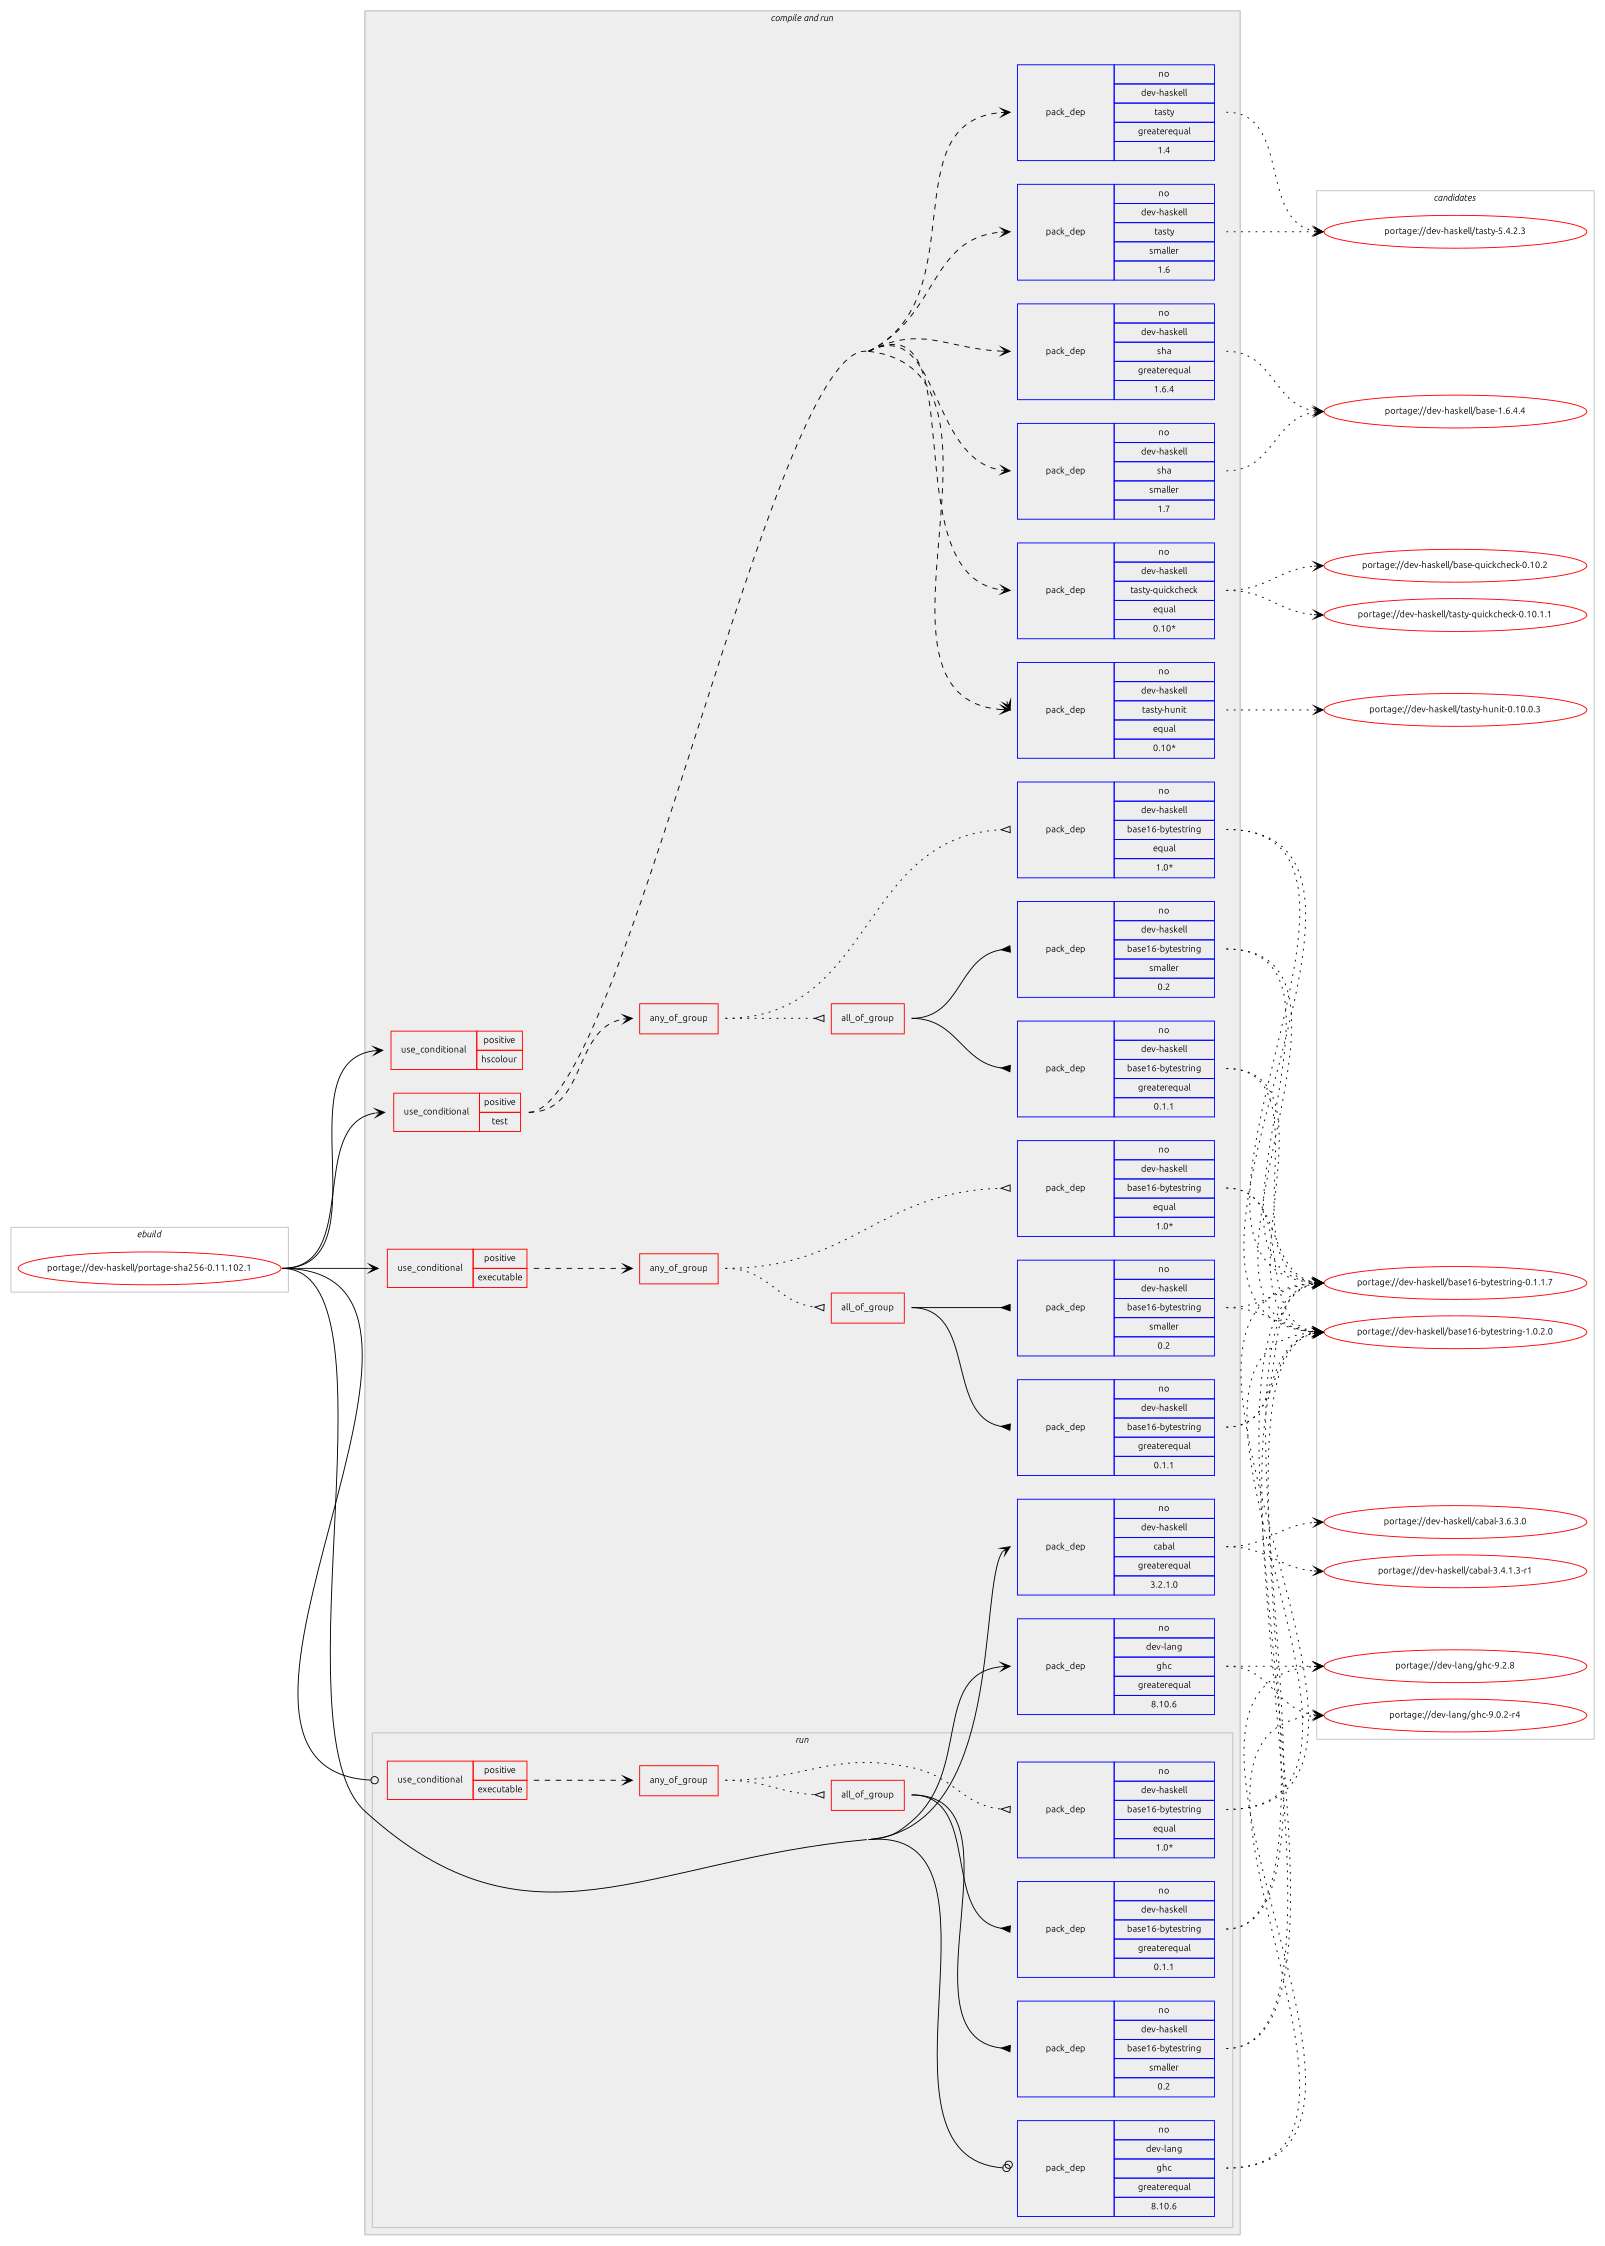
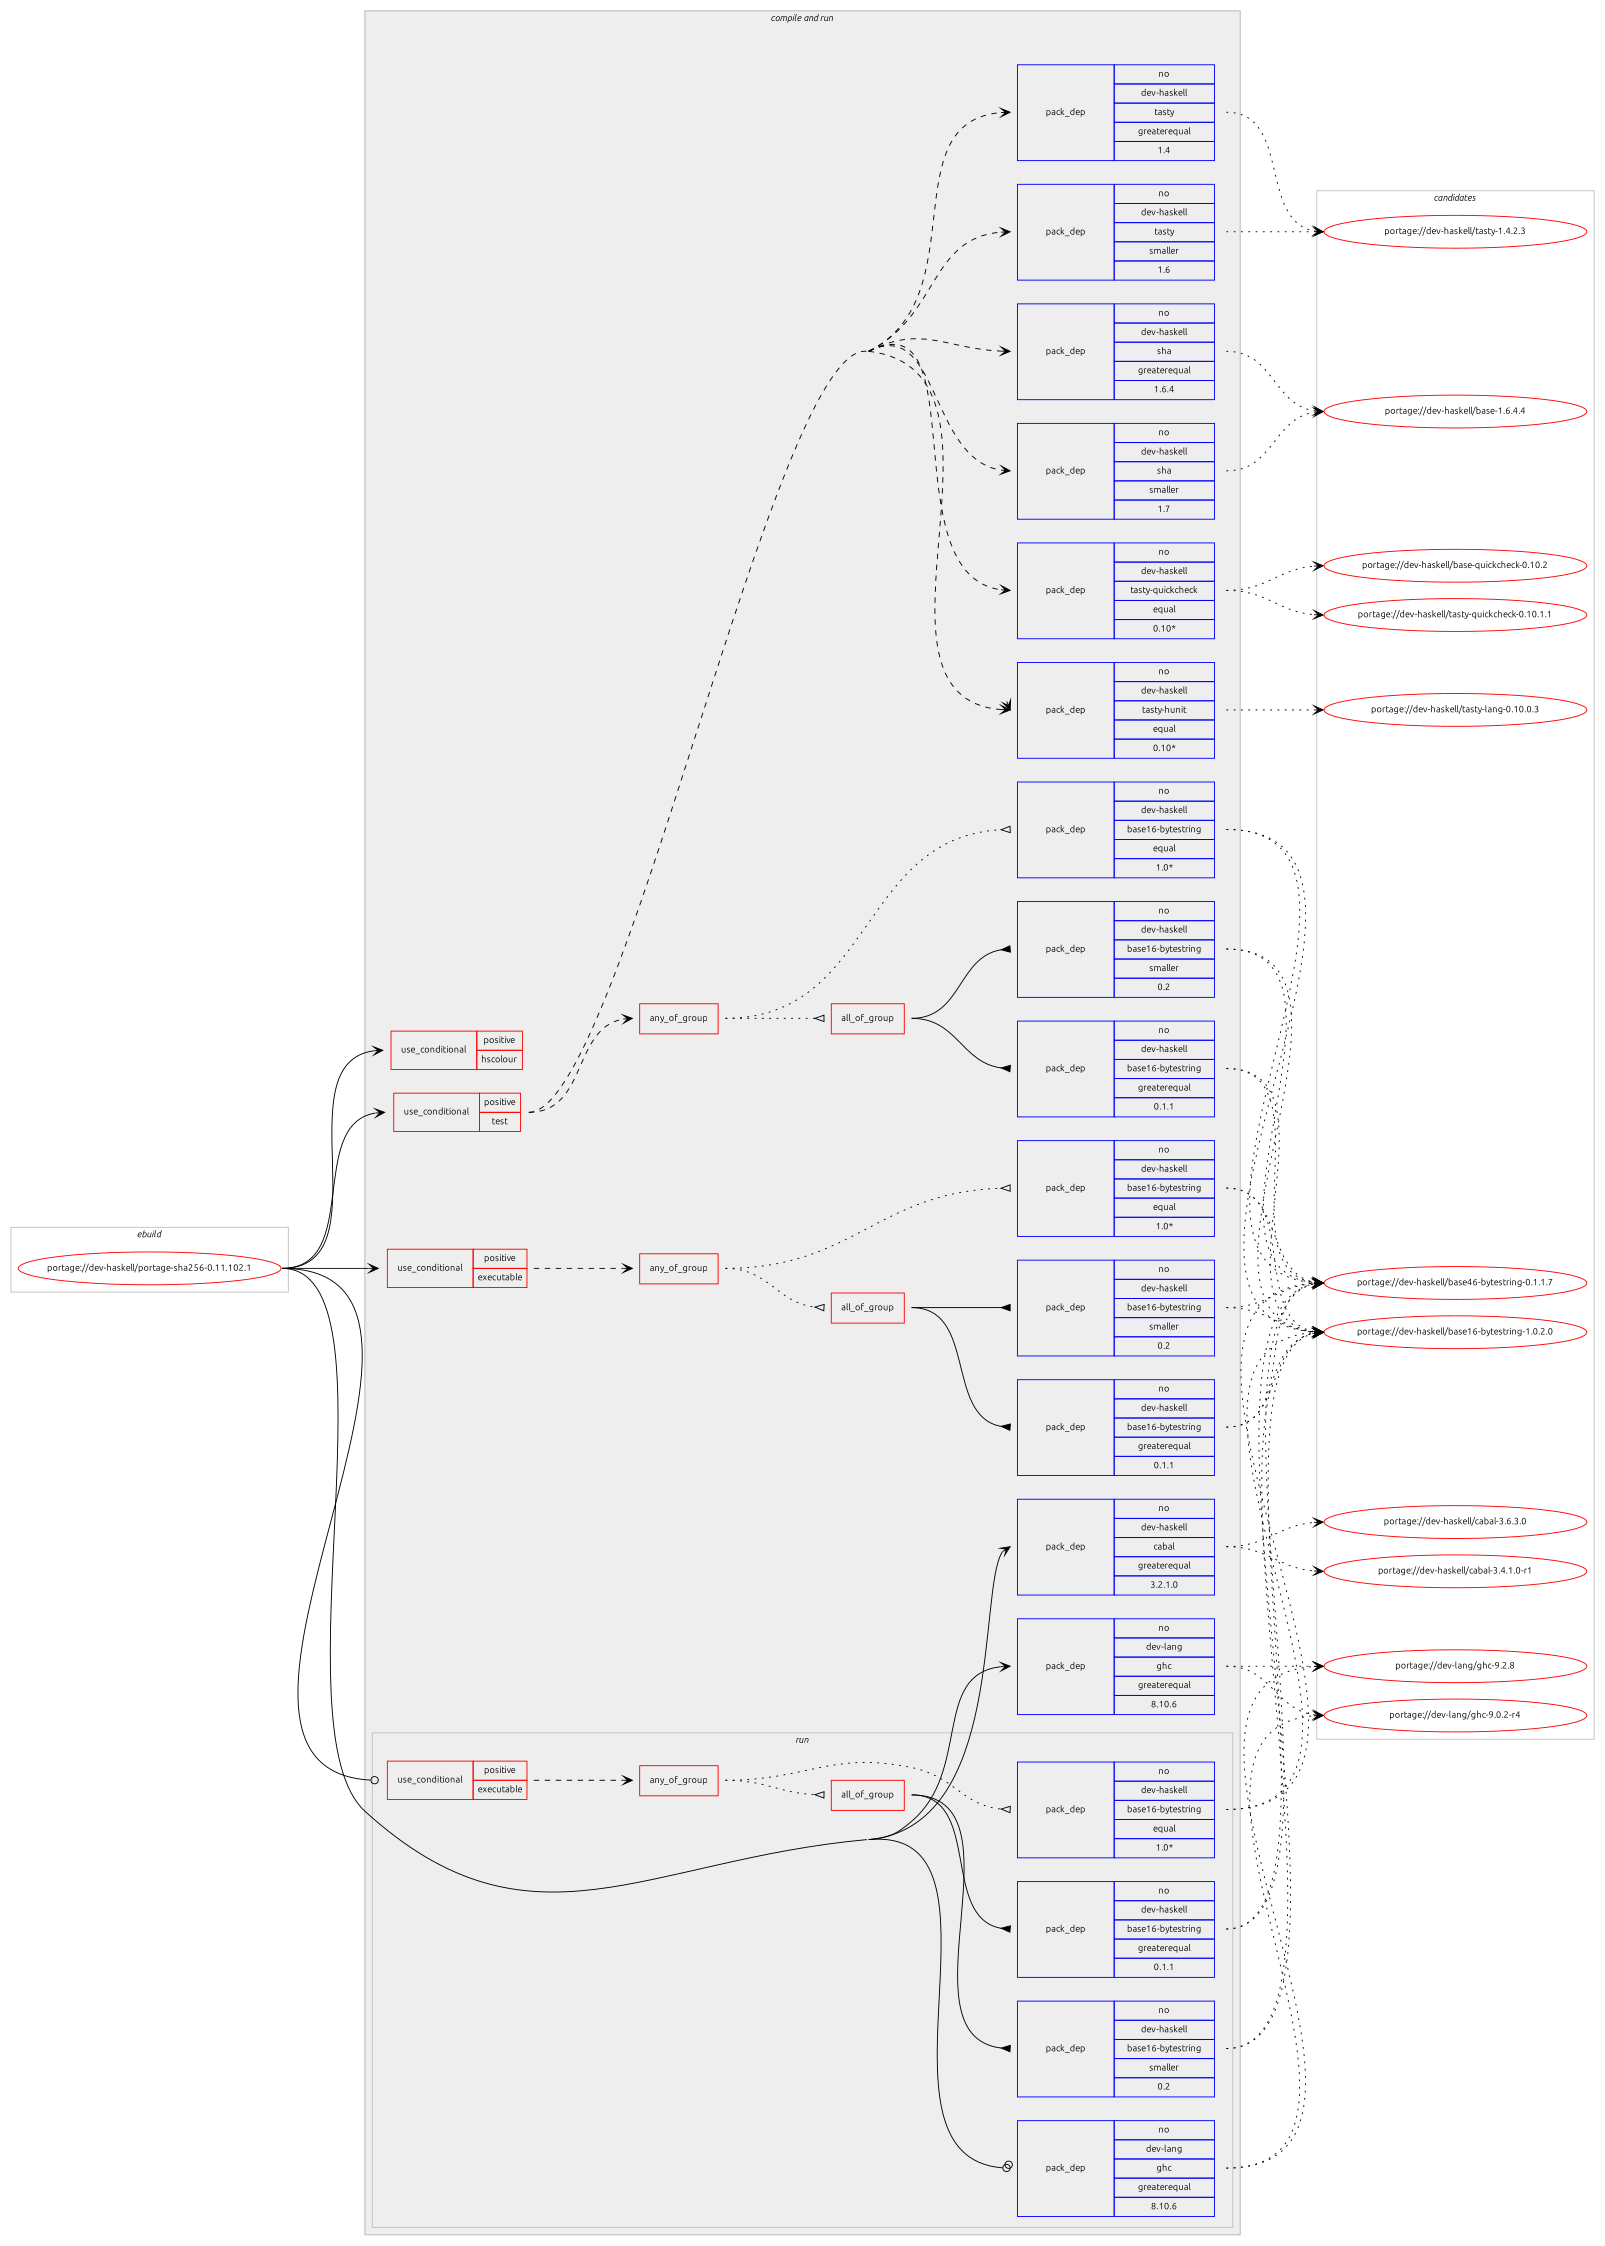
node "portage://dev-haskell/tasty-5.4.2.3": label "portage://dev-haskell/tasty-5.4.2.3" -> "portage://dev-haskell/tasty-1.4.2.3"
node "portage://dev-haskell/tasty-hunit-0.10.0.3": label "portage://dev-haskell/tasty-hunit-0.10.0.3" -> "portage://dev-haskell/tasty-lang-0.10.0.3"
node "portage://dev-haskell/base16-bytestring-0.1.1.7": label "portage://dev-haskell/base16-bytestring-0.1.1.7" -> "portage://dev-haskell/base46-bytestring-0.1.1.7"
node "portage://dev-haskell/cabal-3.4.1.3-r1": label "portage://dev-haskell/cabal-3.4.1.3-r1" -> "portage://dev-haskell/cabal-3.4.1.0-r1"
